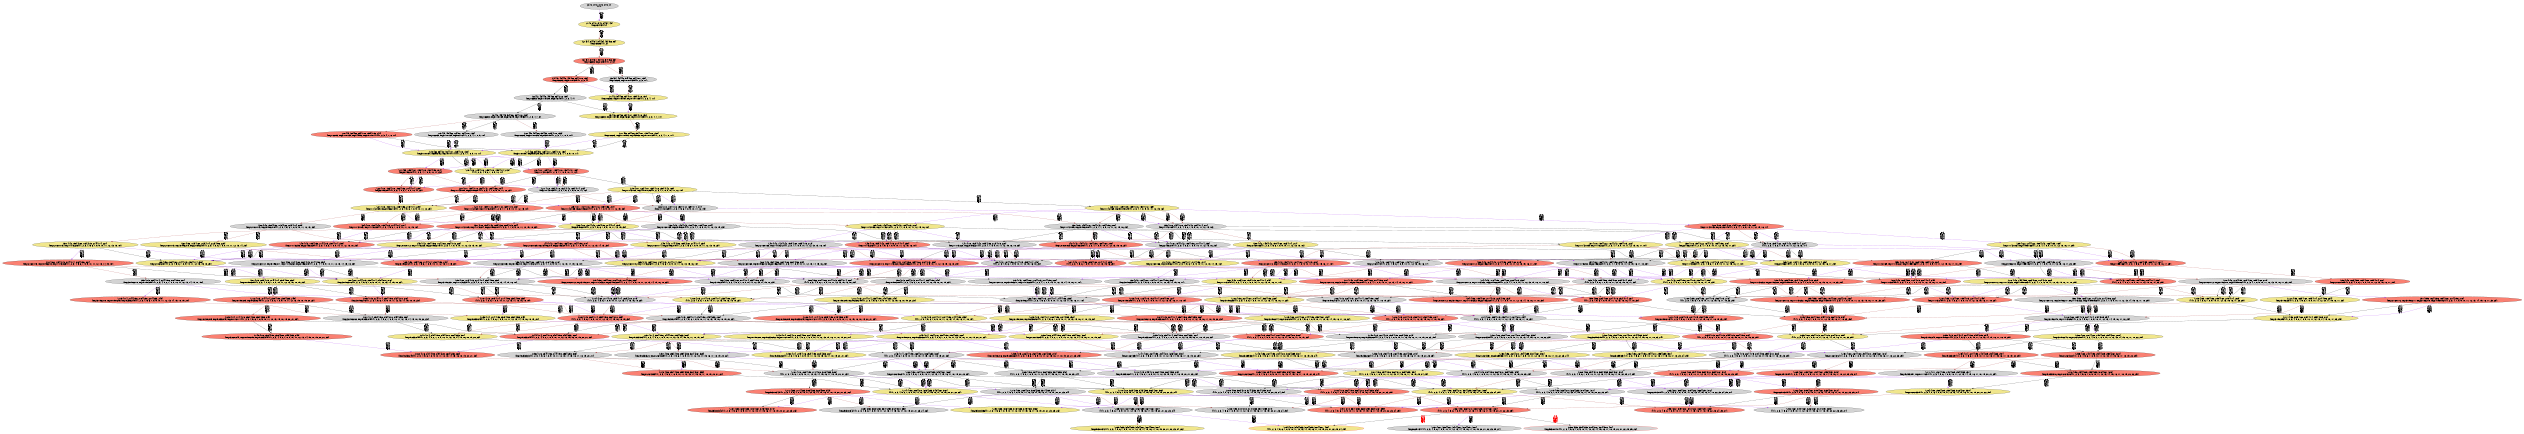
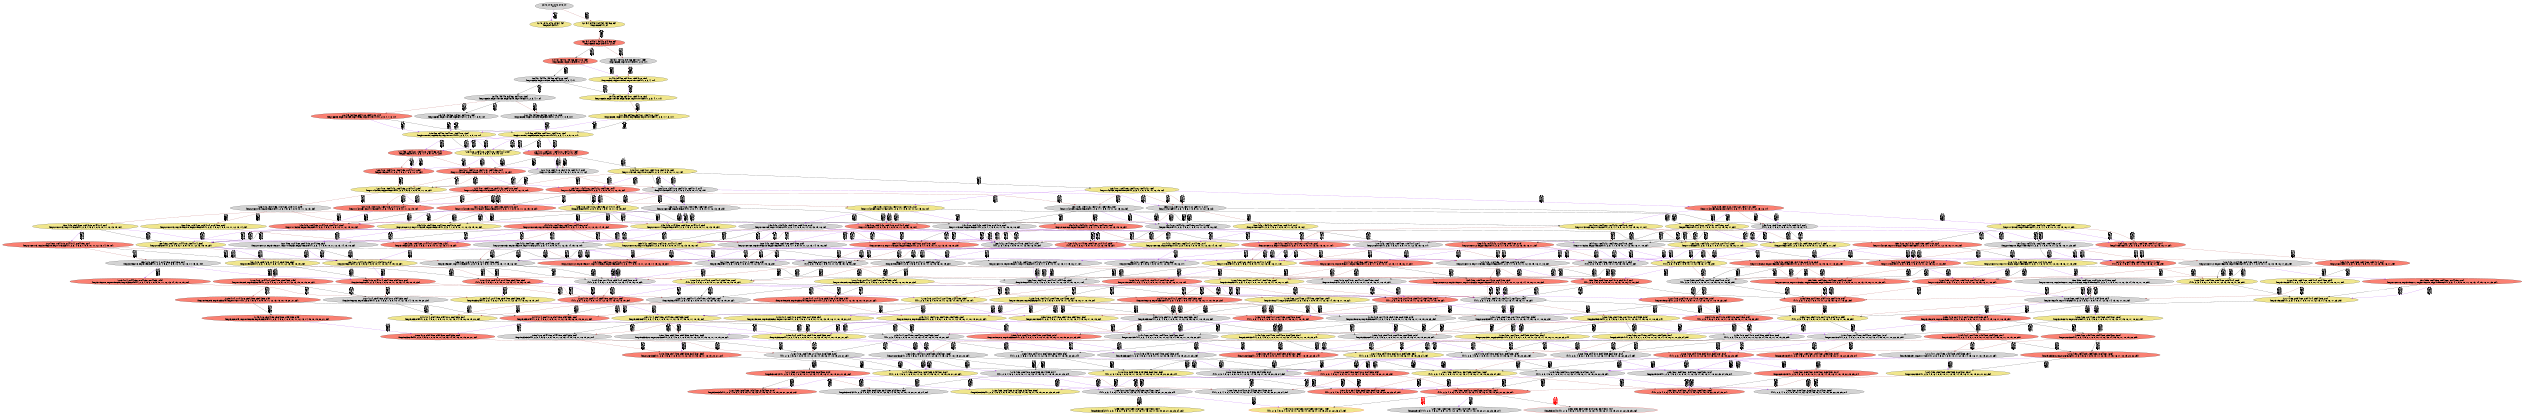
edge "S1: [0, 0] [0, 0] [0, 0] [34, 43] {T0J0:34-43}{1}" -> "S2: [34, 34] [34, 34] [34, 43] [66, 83] {T0J1:66-83}{1, 2}": now "S0: [0, 0] [0, 0] [0, 0] [0, 0] {}{}" -> "S2: [34, 34] [34, 34] [34, 43] [66, 83] {T0J1:66-83}{1, 2}"
